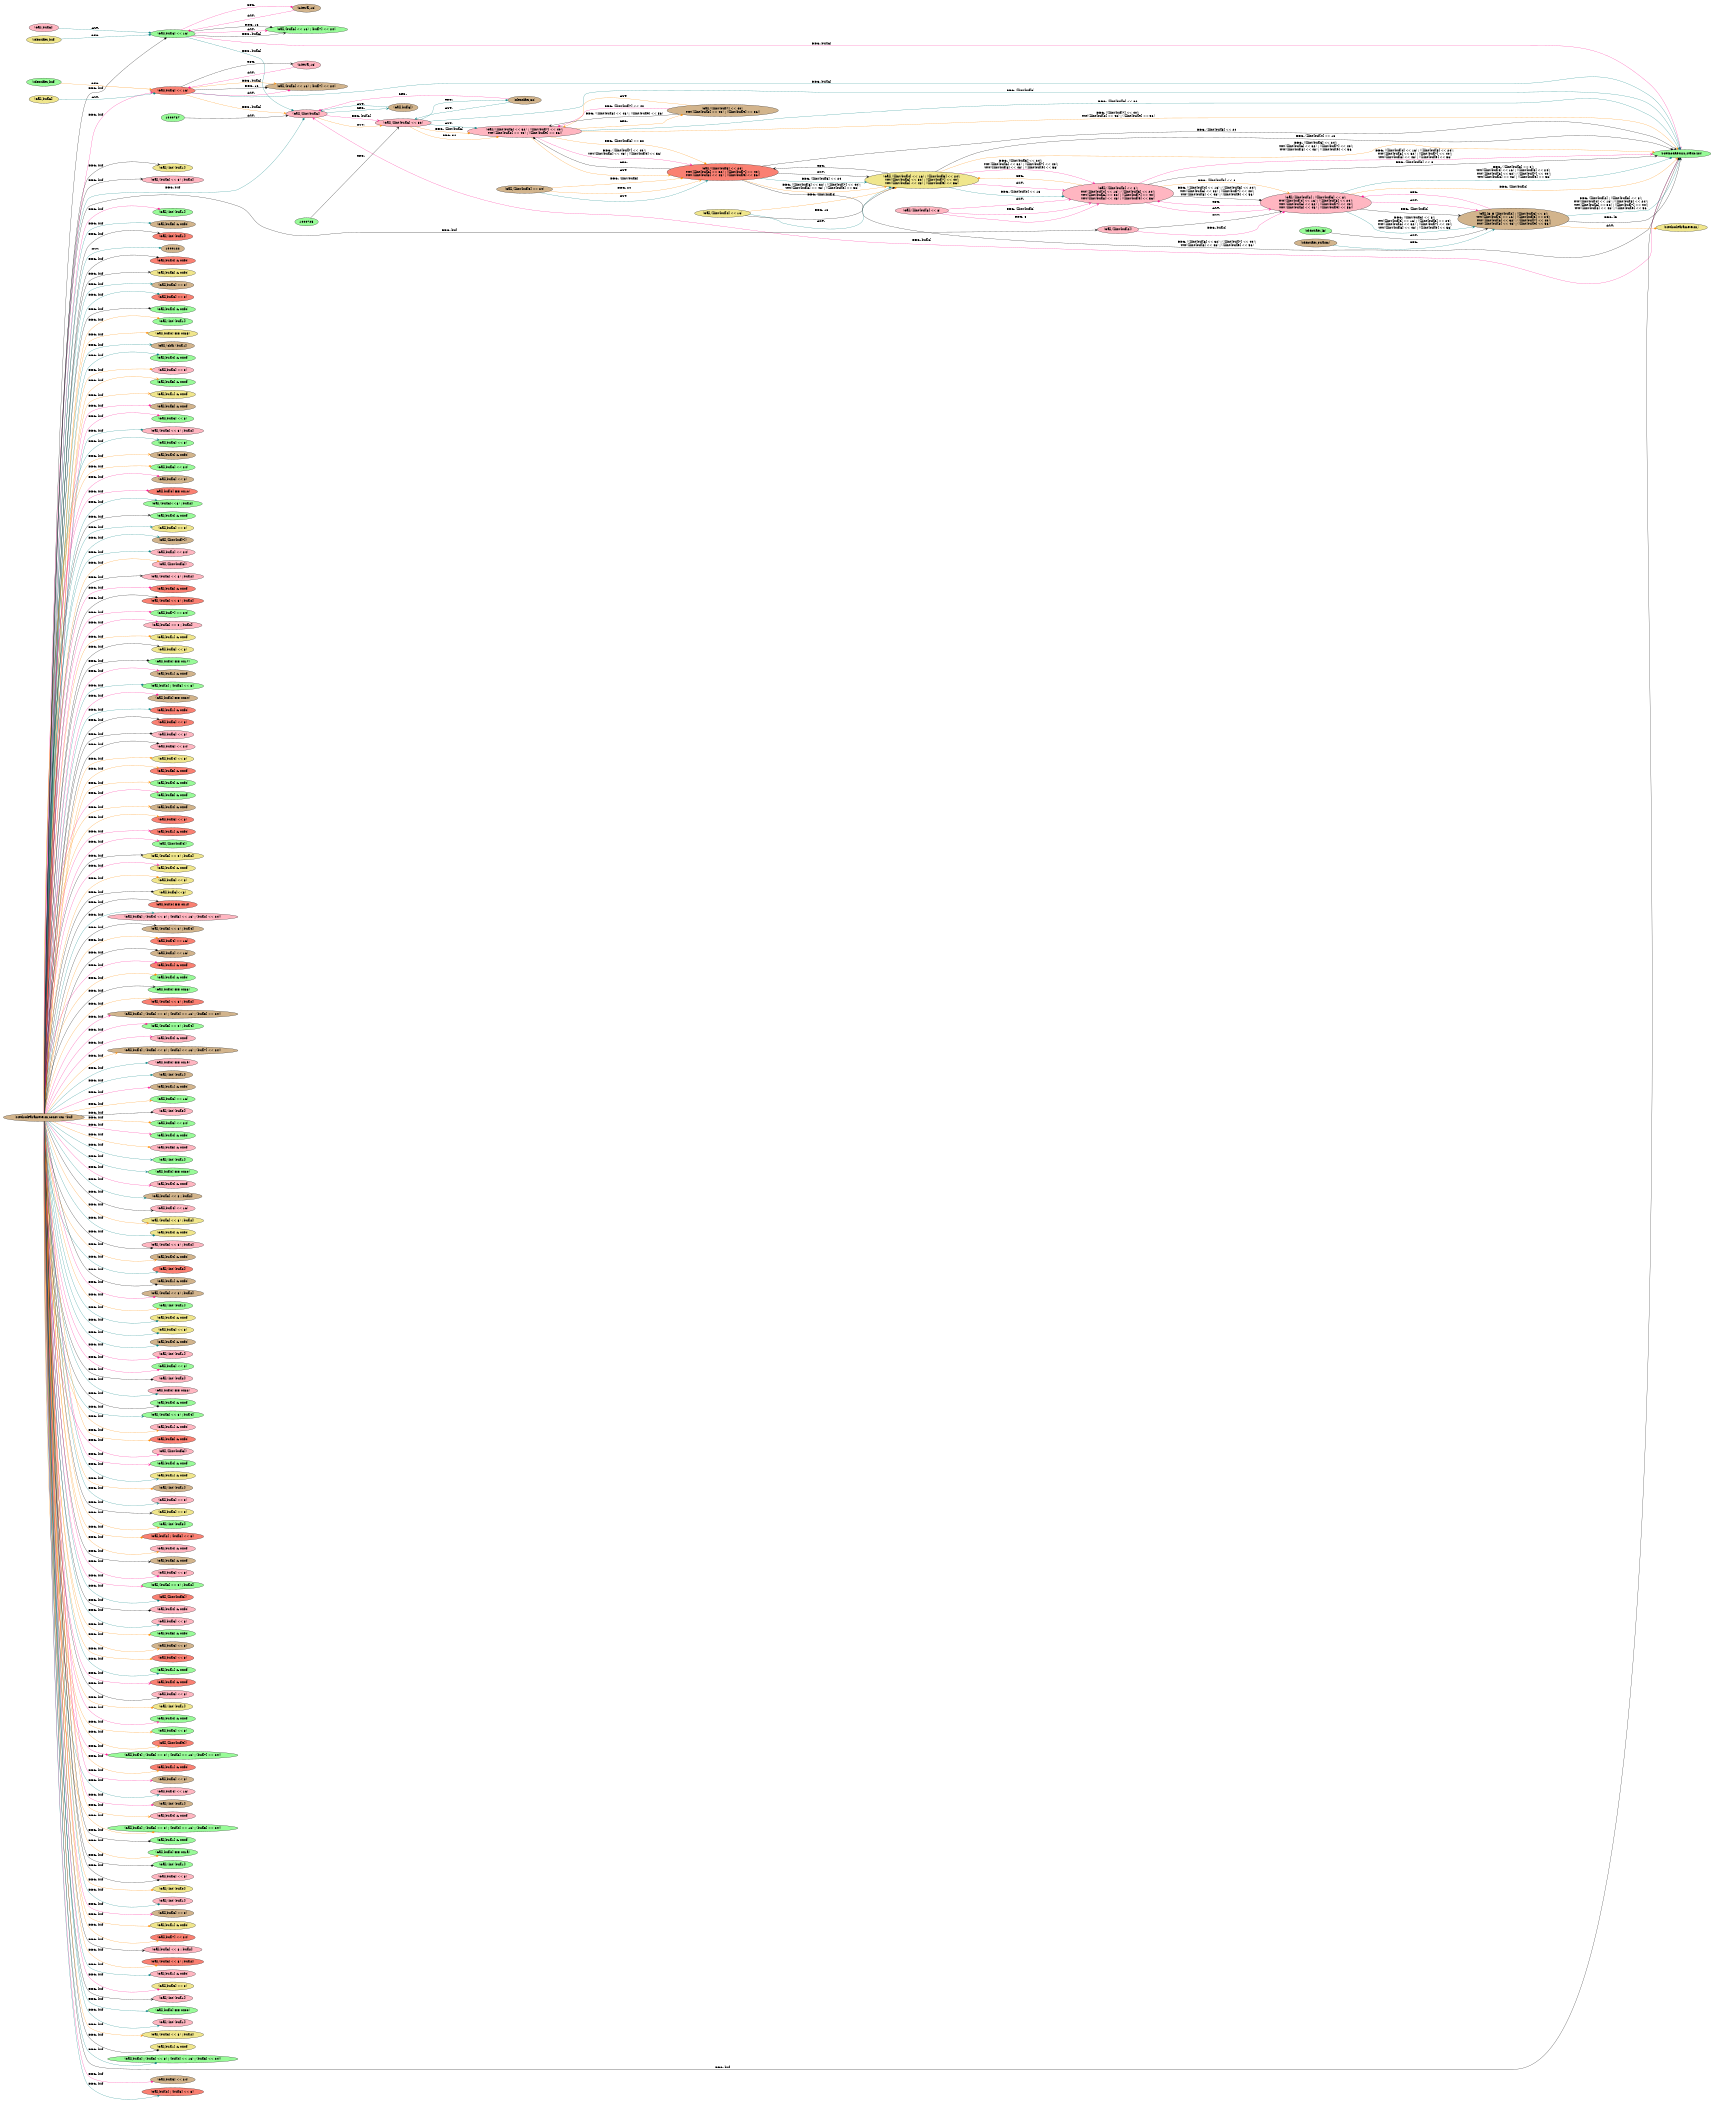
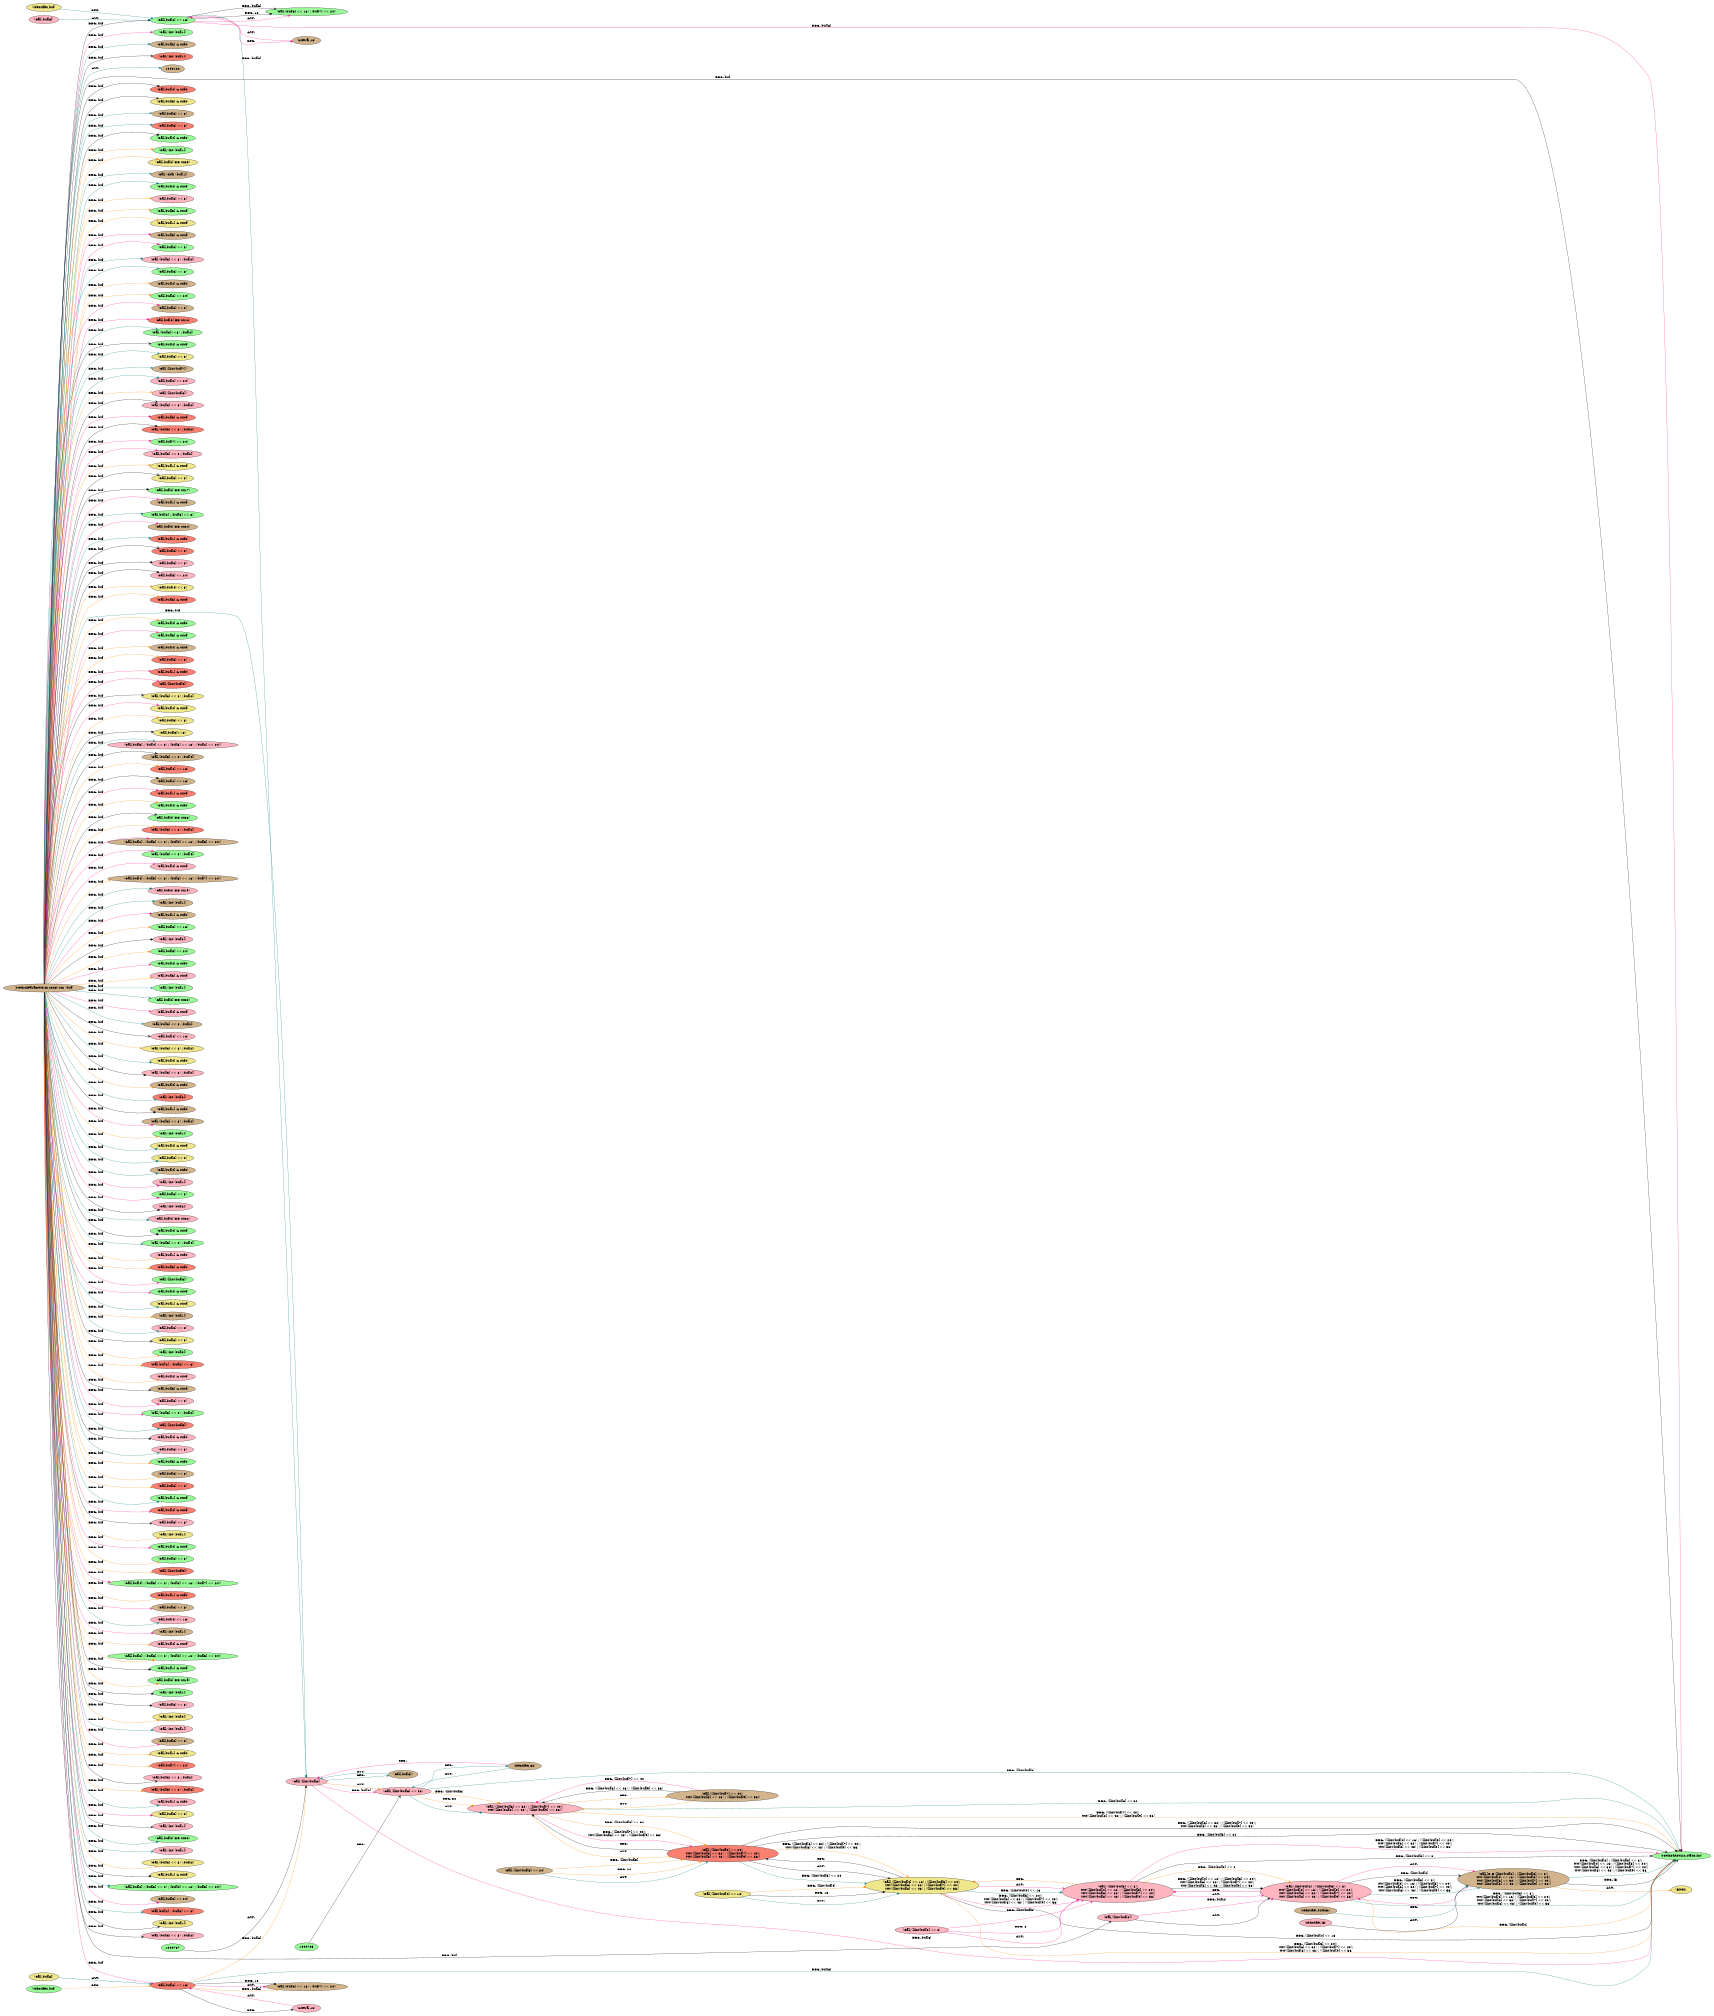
node "(MethodParameterIn,)": label "(MethodParameterIn,)" -> "(Block,)"
node "(Identifier,lB)": fillcolor palegreen -> lightpink
edge "(MethodReturn,static int)" -> "(Call,(llint)buf[6])": reversed
node "(Call,(llint)buf[4])": fillcolor palegreen -> salmon
node "(Call,buf[0] == 0x1f)": removed
node "(Call,(llint)buf[3])": fillcolor lightpink -> palegreen
